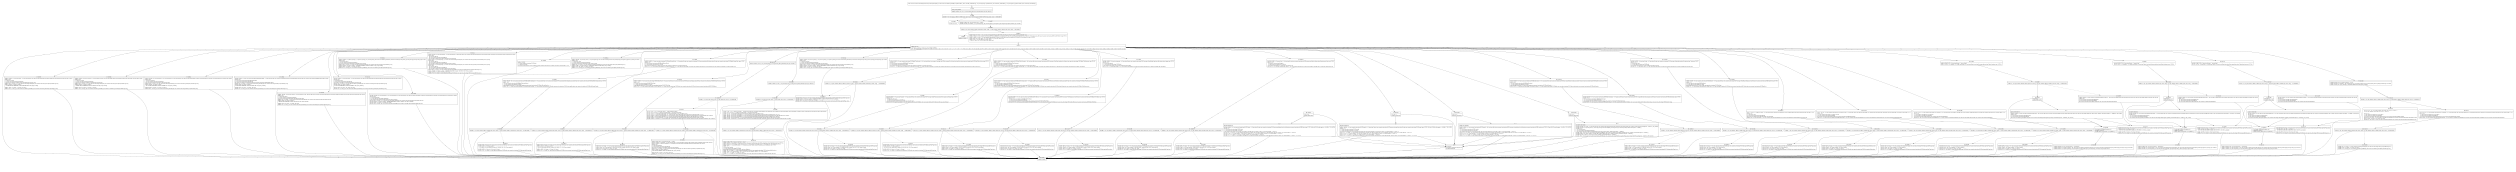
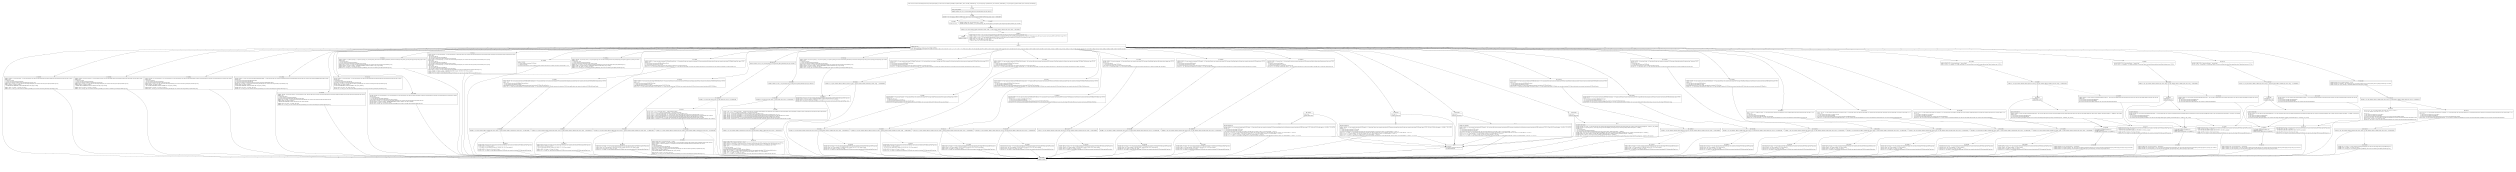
node "82: 0x0280": added
